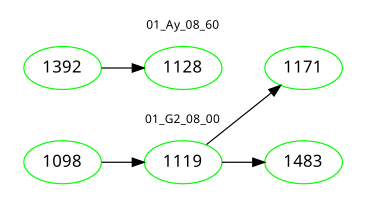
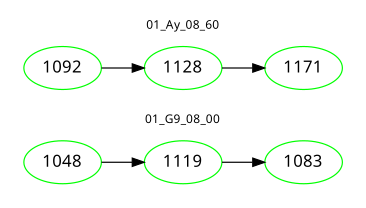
node "1392": label "1392" -> "1092"
edge "1119" -> "1171": now "1128" -> "1171"
cluster "01_G2_08_00": label "01_G2_08_00" -> "01_G9_08_00"
node "1098": label "1098" -> "1048"
node "1483": label "1483" -> "1083"
